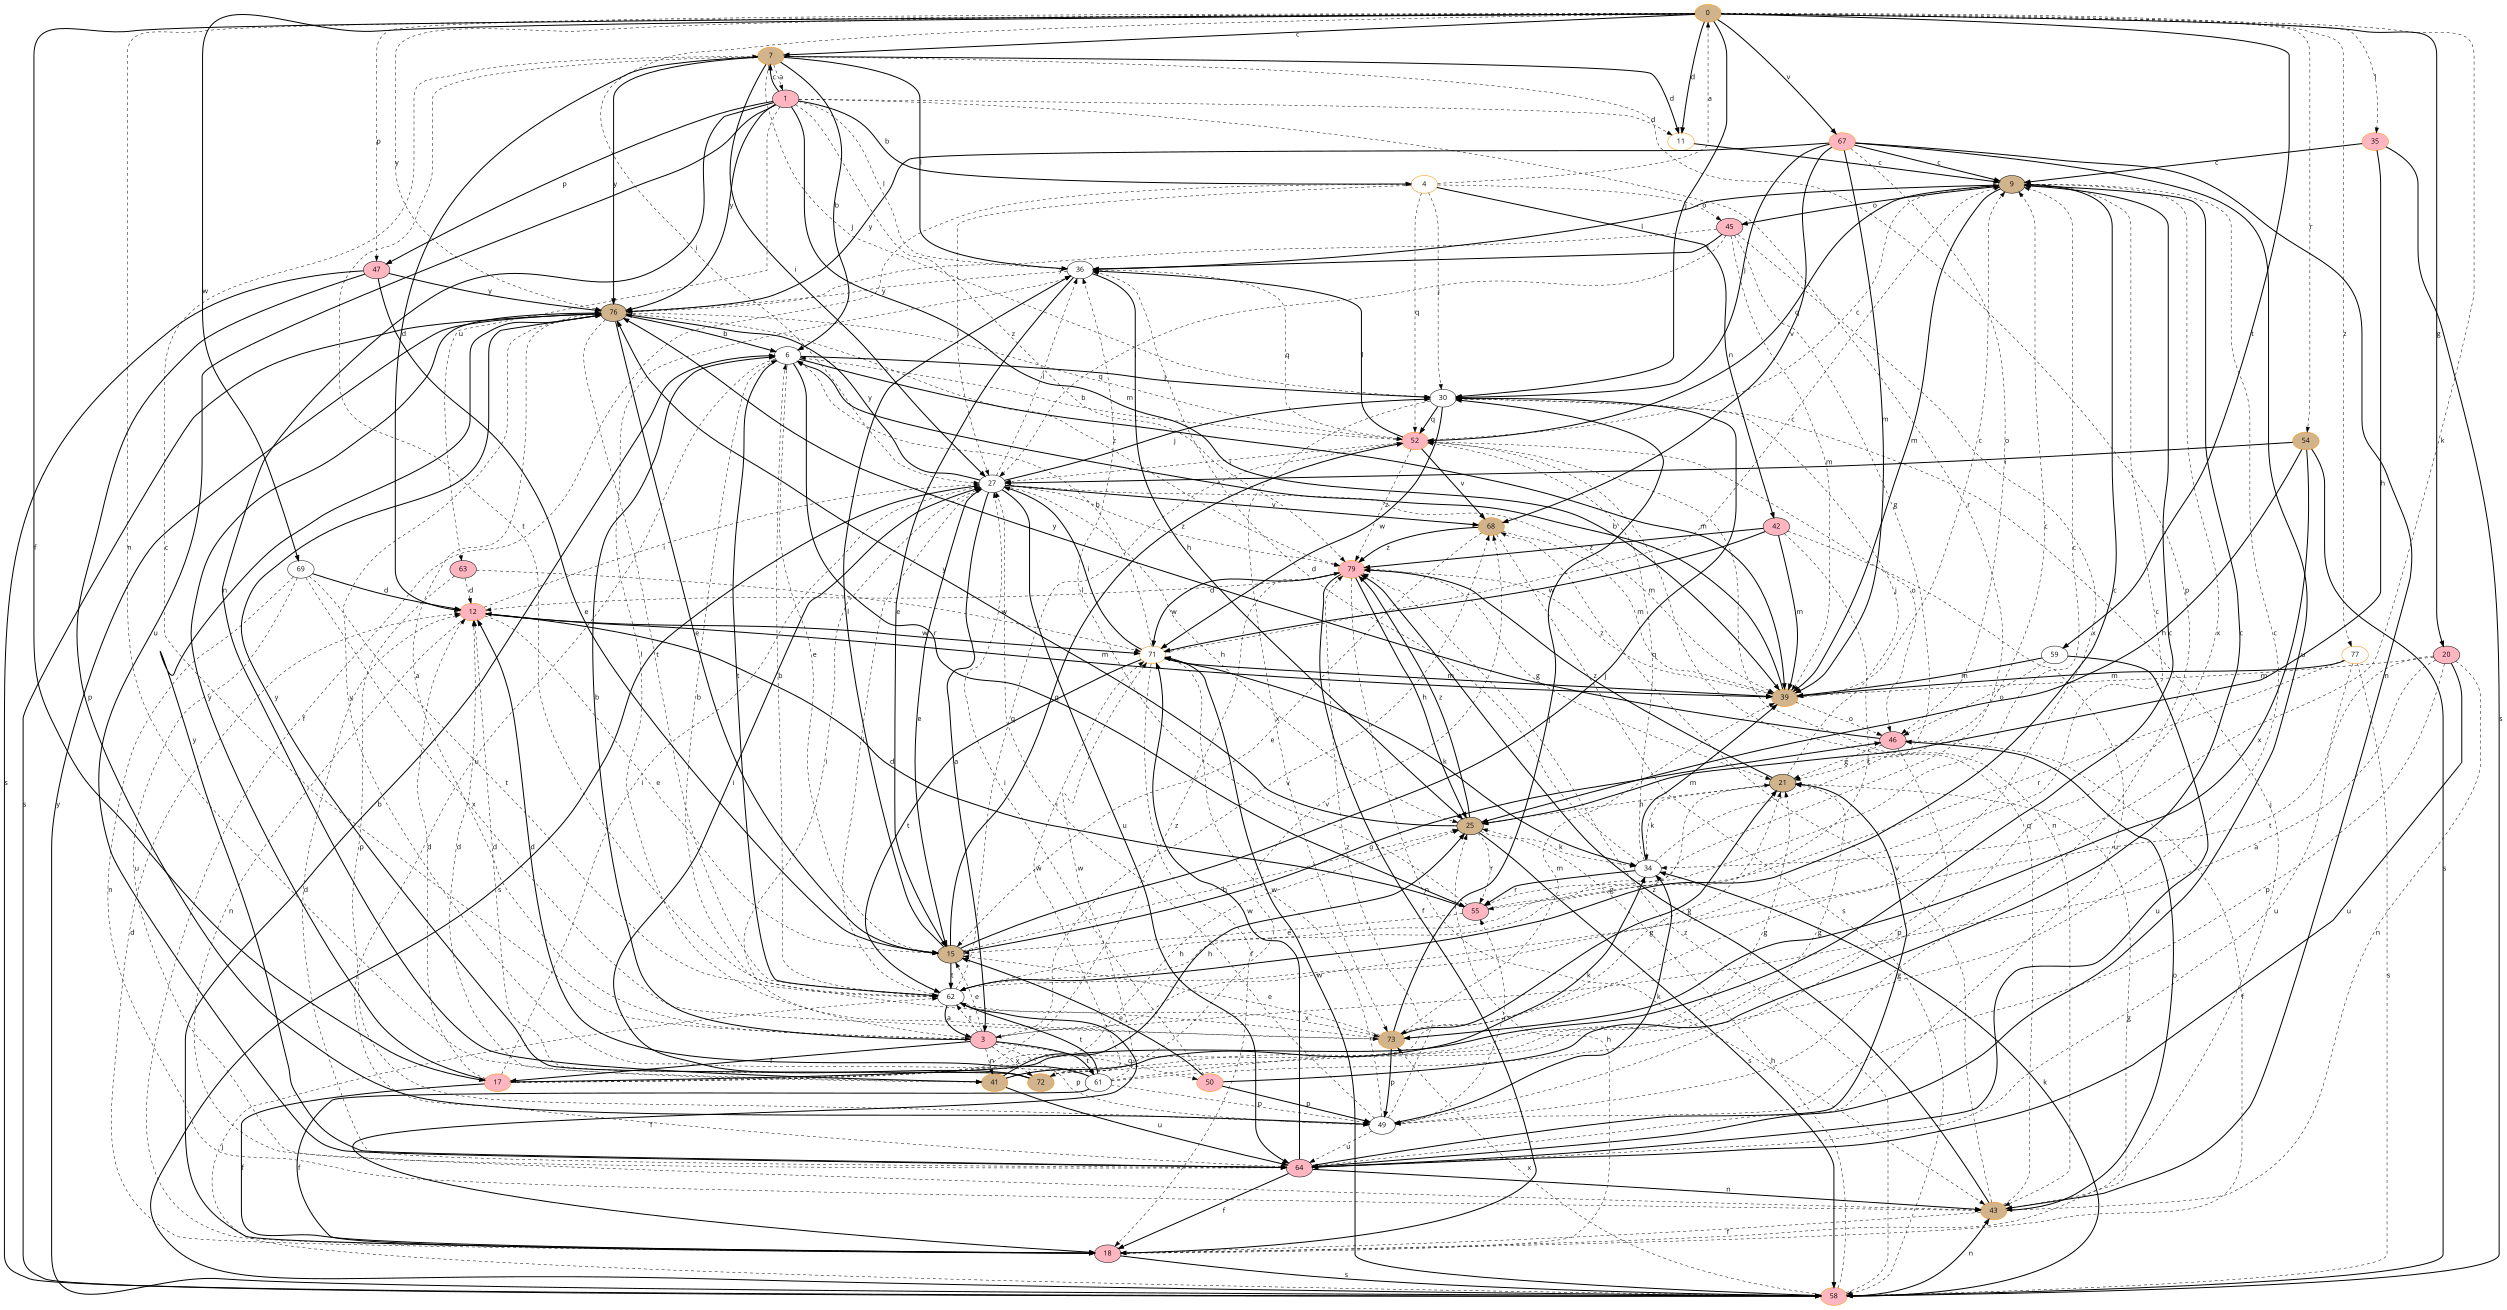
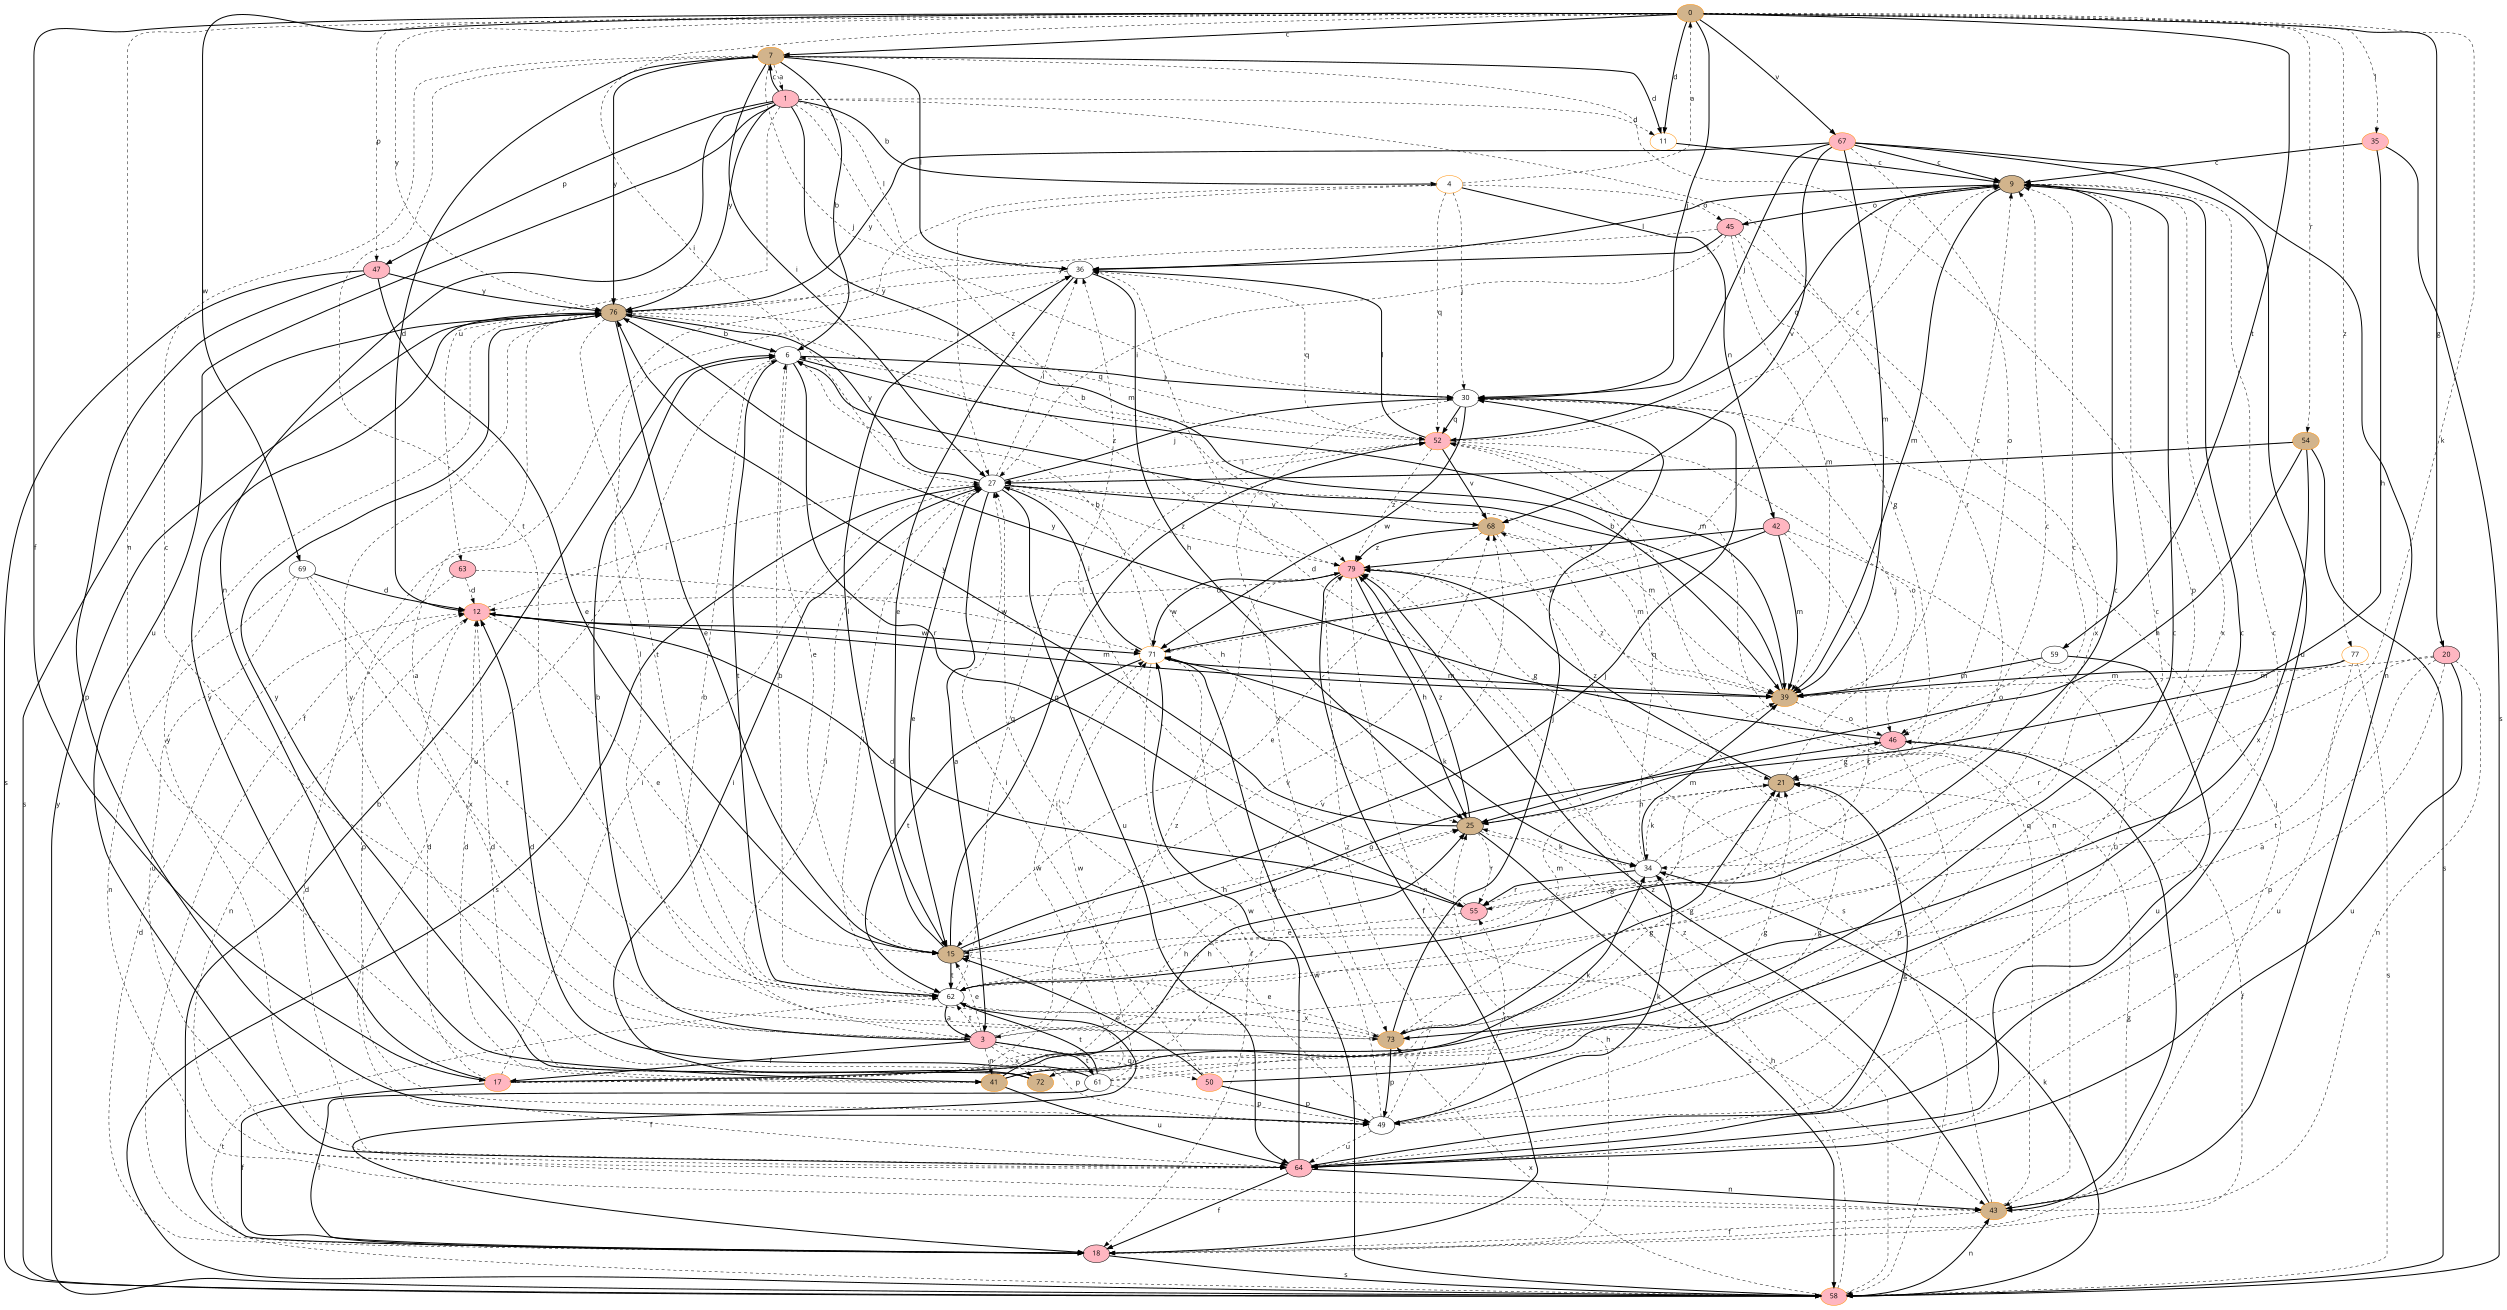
edge "64" -> "76": style bold -> dashed
edge "58" -> "62": label "j" -> "t"
